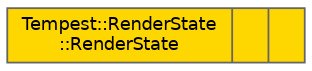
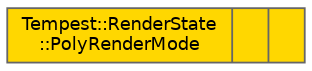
node "Tempest::RenderState": text "::RenderState" -> "::PolyRenderMode"
